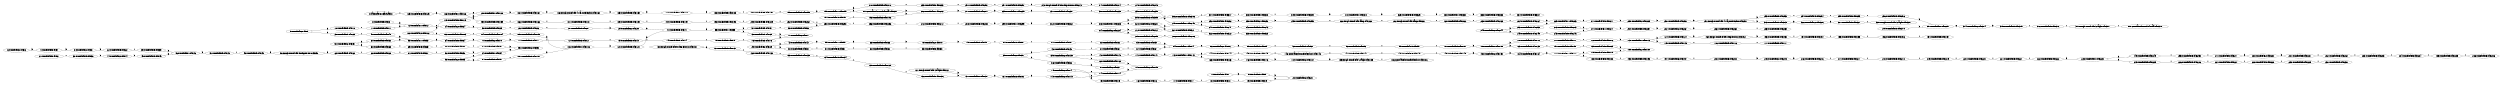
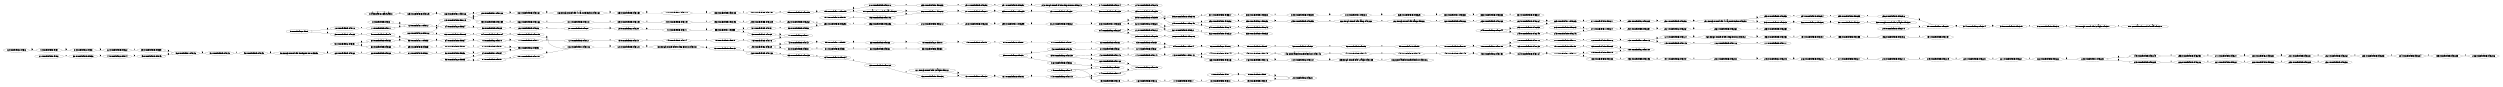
edge "41::tunnel_tile_5::tile_41" -- "120::tunnel_tile_5::tile_120": now "130::Rough Tunnel Tile 90-degree Turn::tile_130" -- "120::tunnel_tile_5::tile_120"
edge "14::tunnel_tile_2::tile_14" -- "174::tunnel_tile_5::tile_174": now "14::tunnel_tile_2::tile_14" -- "37::tunnel_tile_2::tile_37"
